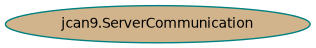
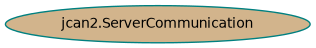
node "jcan9.ServerCommunication": label "jcan9.ServerCommunication" -> "jcan2.ServerCommunication"
